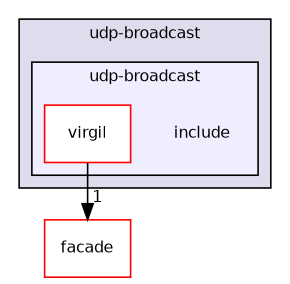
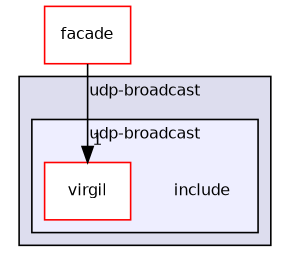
edge "virgil" -> "facade": reversed
